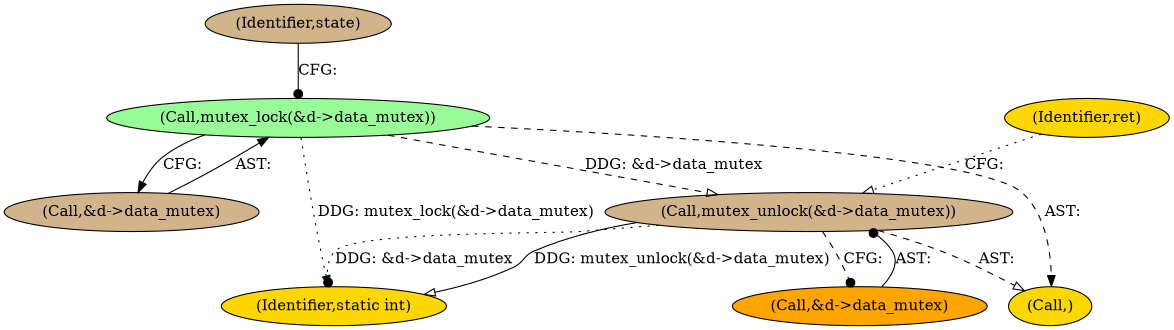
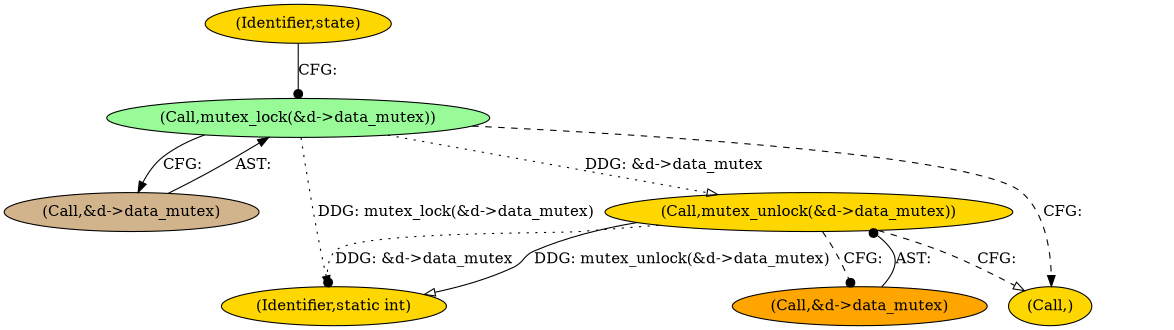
node "(Identifier,state)": fillcolor tan -> gold
node "(Identifier,ret)": removed
edge "(Call,mutex_lock(&d->data_mutex))" -> "(Call,mutex_unlock(&d->data_mutex))": style dashed -> dotted
node "(Call,mutex_unlock(&d->data_mutex))": fillcolor tan -> gold
edge "(Call,mutex_lock(&d->data_mutex))" -> "(Call,)": label "AST: " -> "CFG: "
edge "(Call,mutex_unlock(&d->data_mutex))" -> "(Call,)": label "AST: " -> "CFG: "
